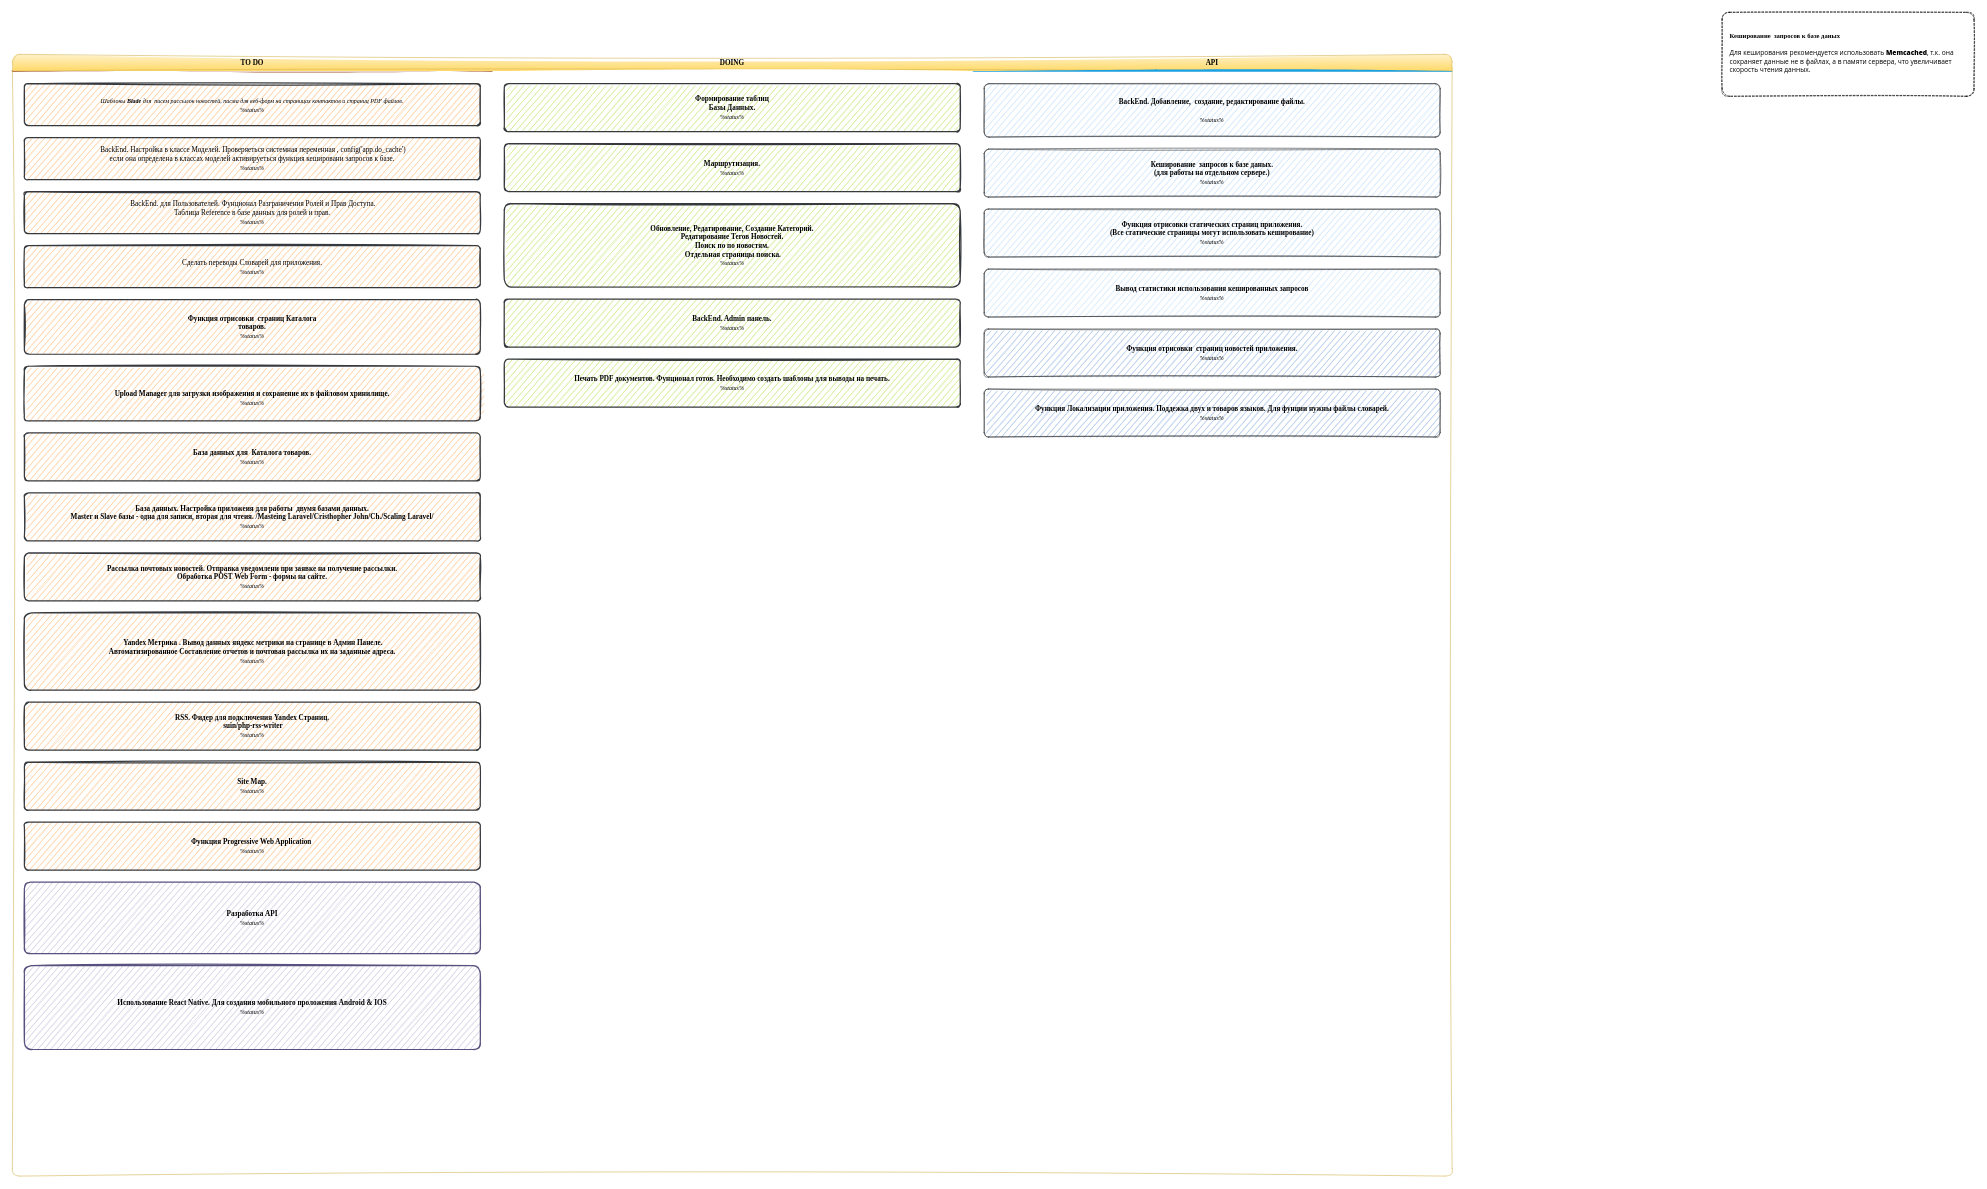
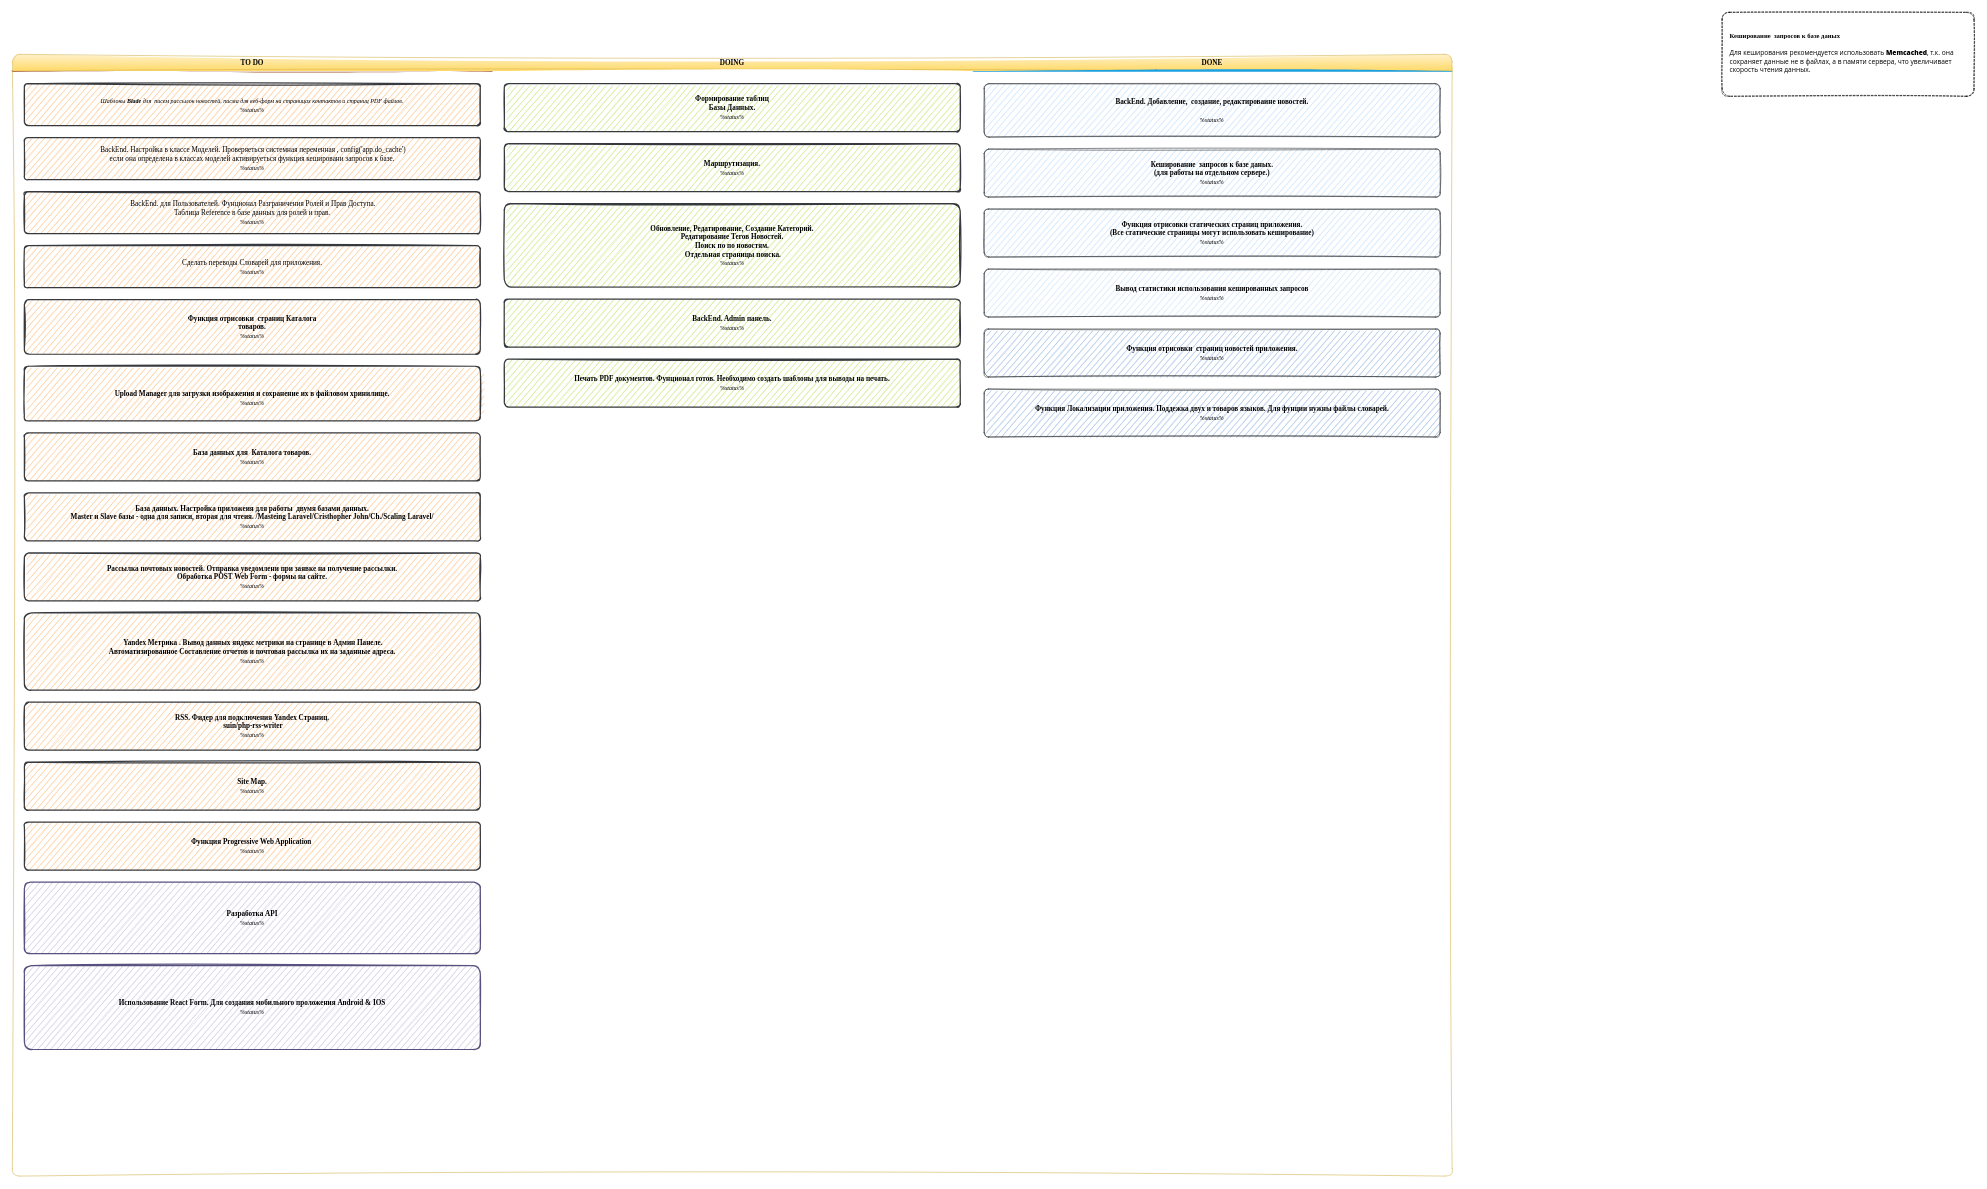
node "API": label "API" -> "DONE"
node "BackEnd. Добавление, создание, редактироваине файлы. %status%": label "BackEnd. Добавление, создание, редактироваине файлы. %status%" -> "BackEnd. Добавление, создание, редактироваине новостей. %status%"
node "Использование React Native. Для создания мобильного проложения Android & IOS %status%": label "Использование React Native. Для создания мобильного проложения Android & IOS %status%" -> "Использование React Form. Для создания мобильного проложения Android & IOS %status%"
